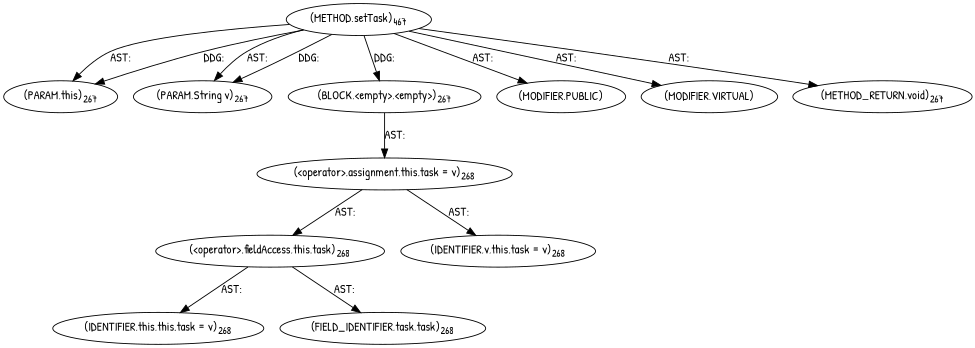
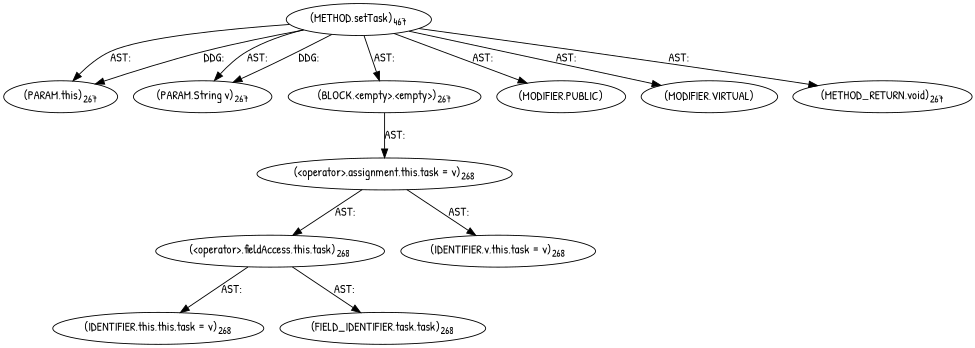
edge "(METHOD,setTask)" -> "(BLOCK,<empty>,<empty>)": label "DDG: " -> "AST: "
